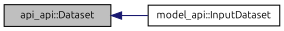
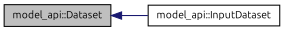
node "api_api::Dataset": label "api_api::Dataset" -> "model_api::Dataset"
